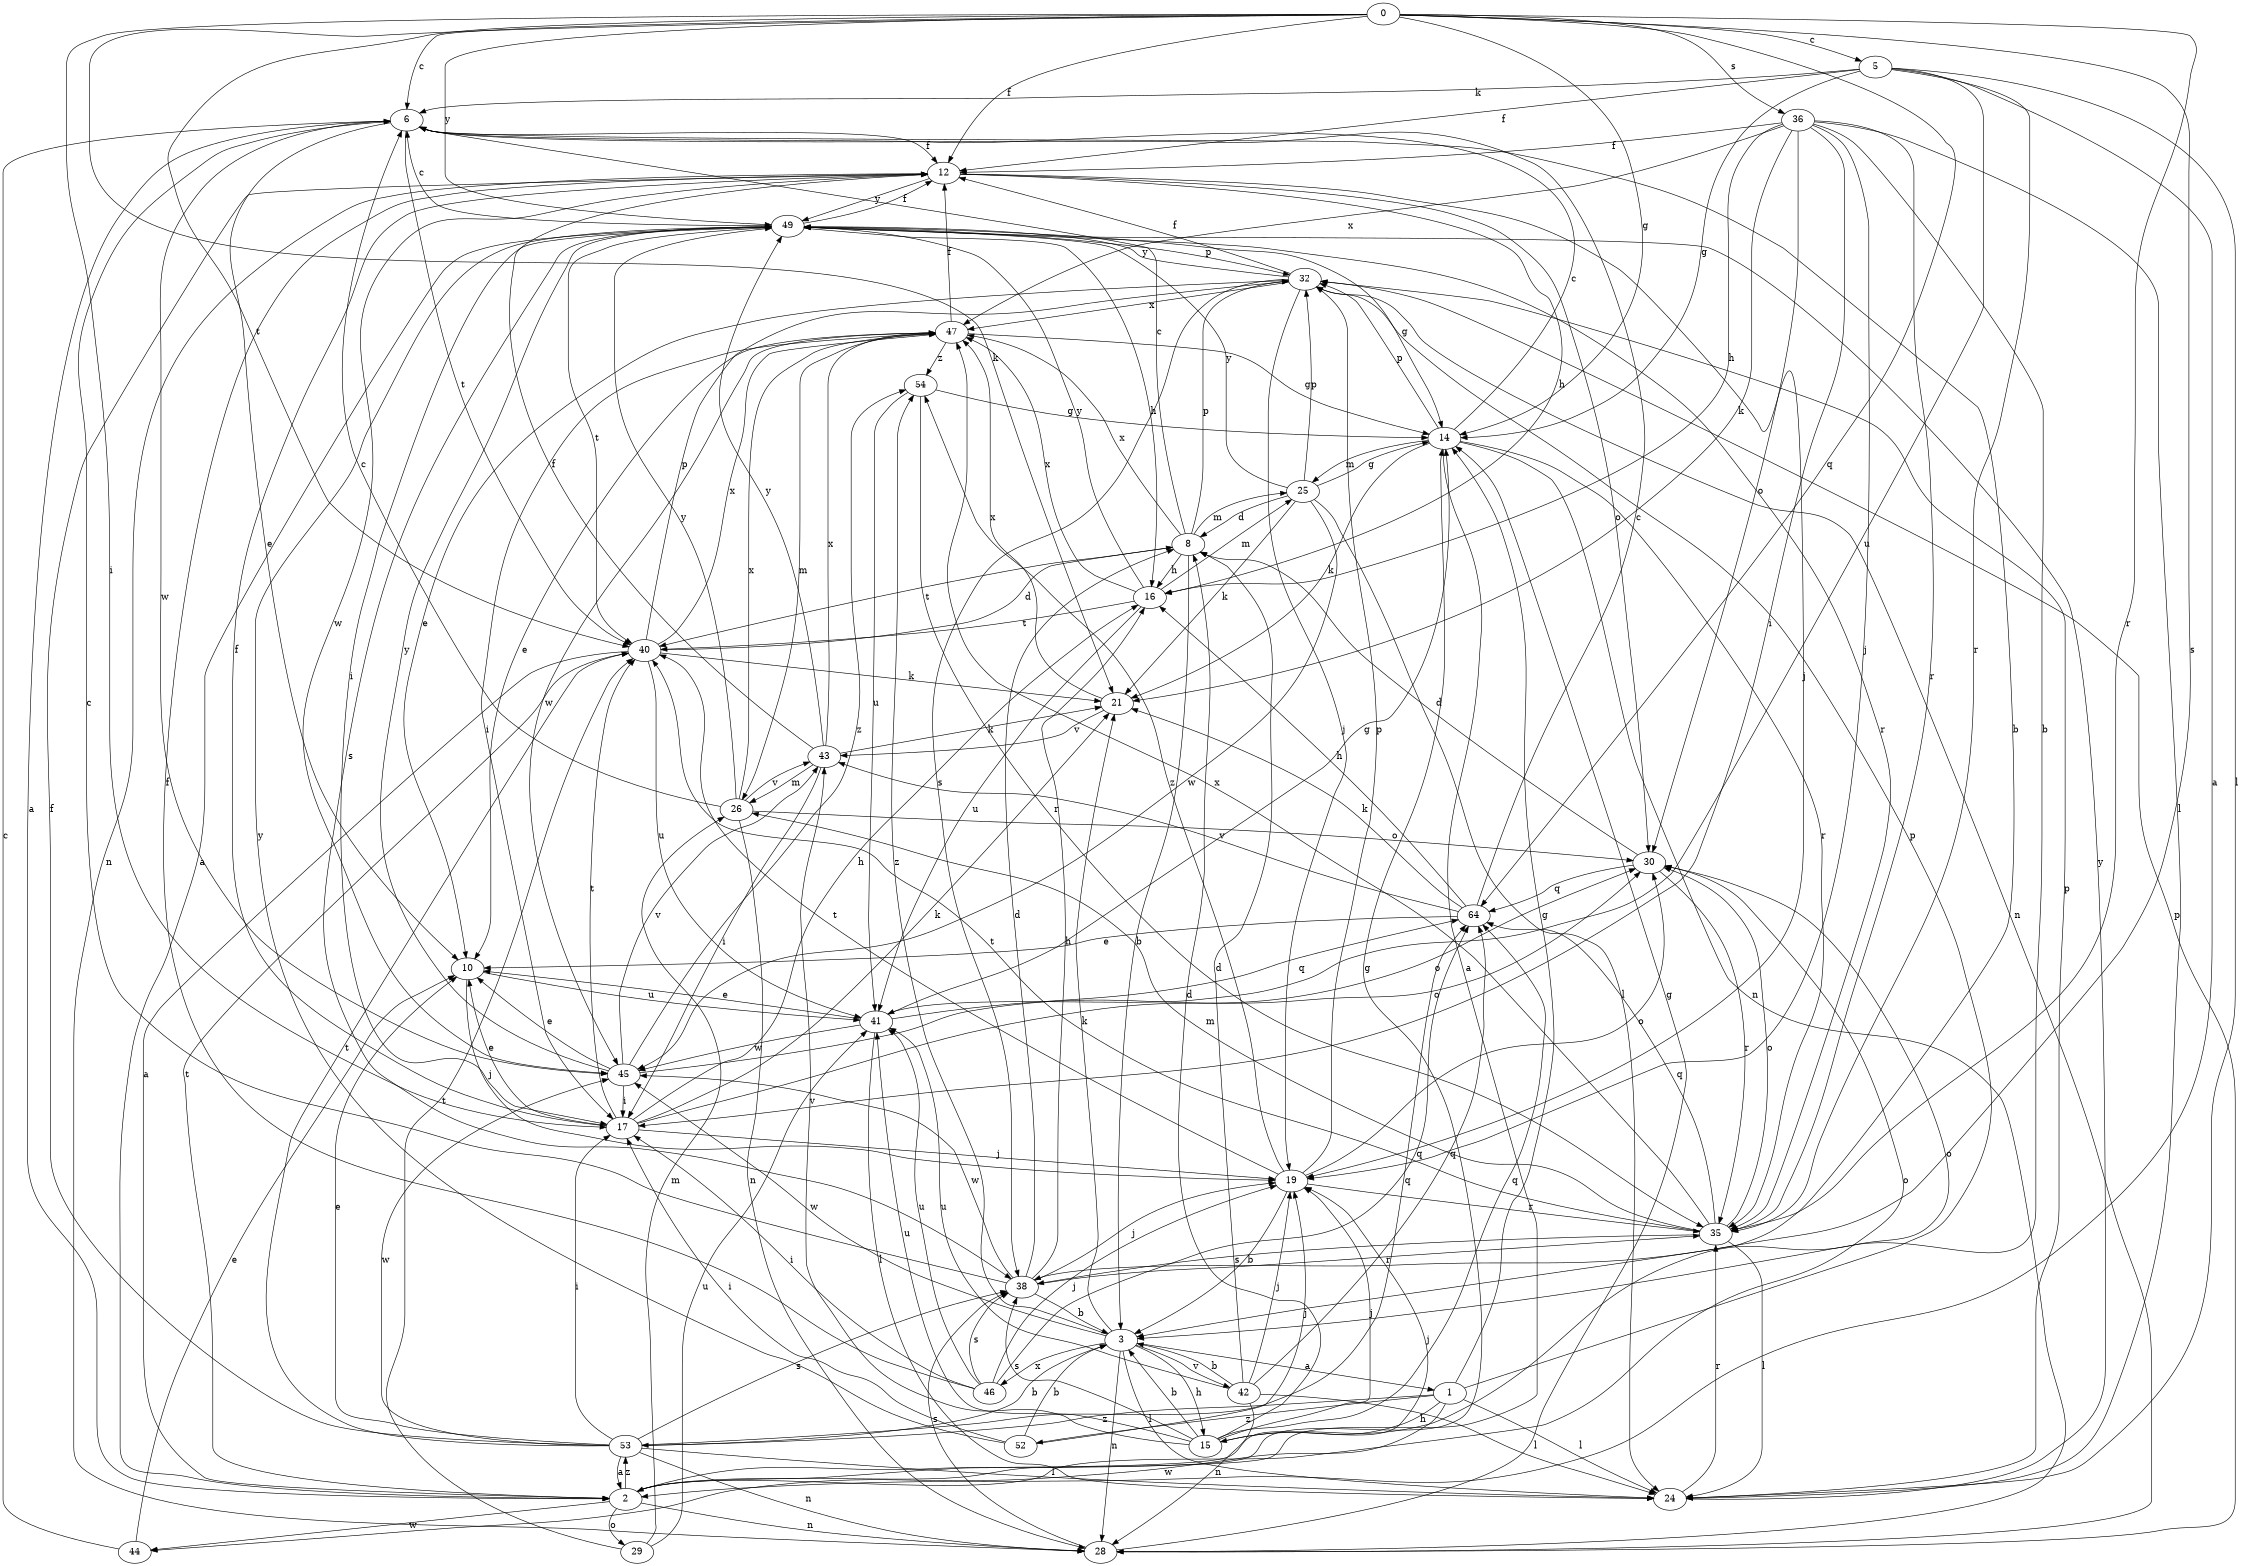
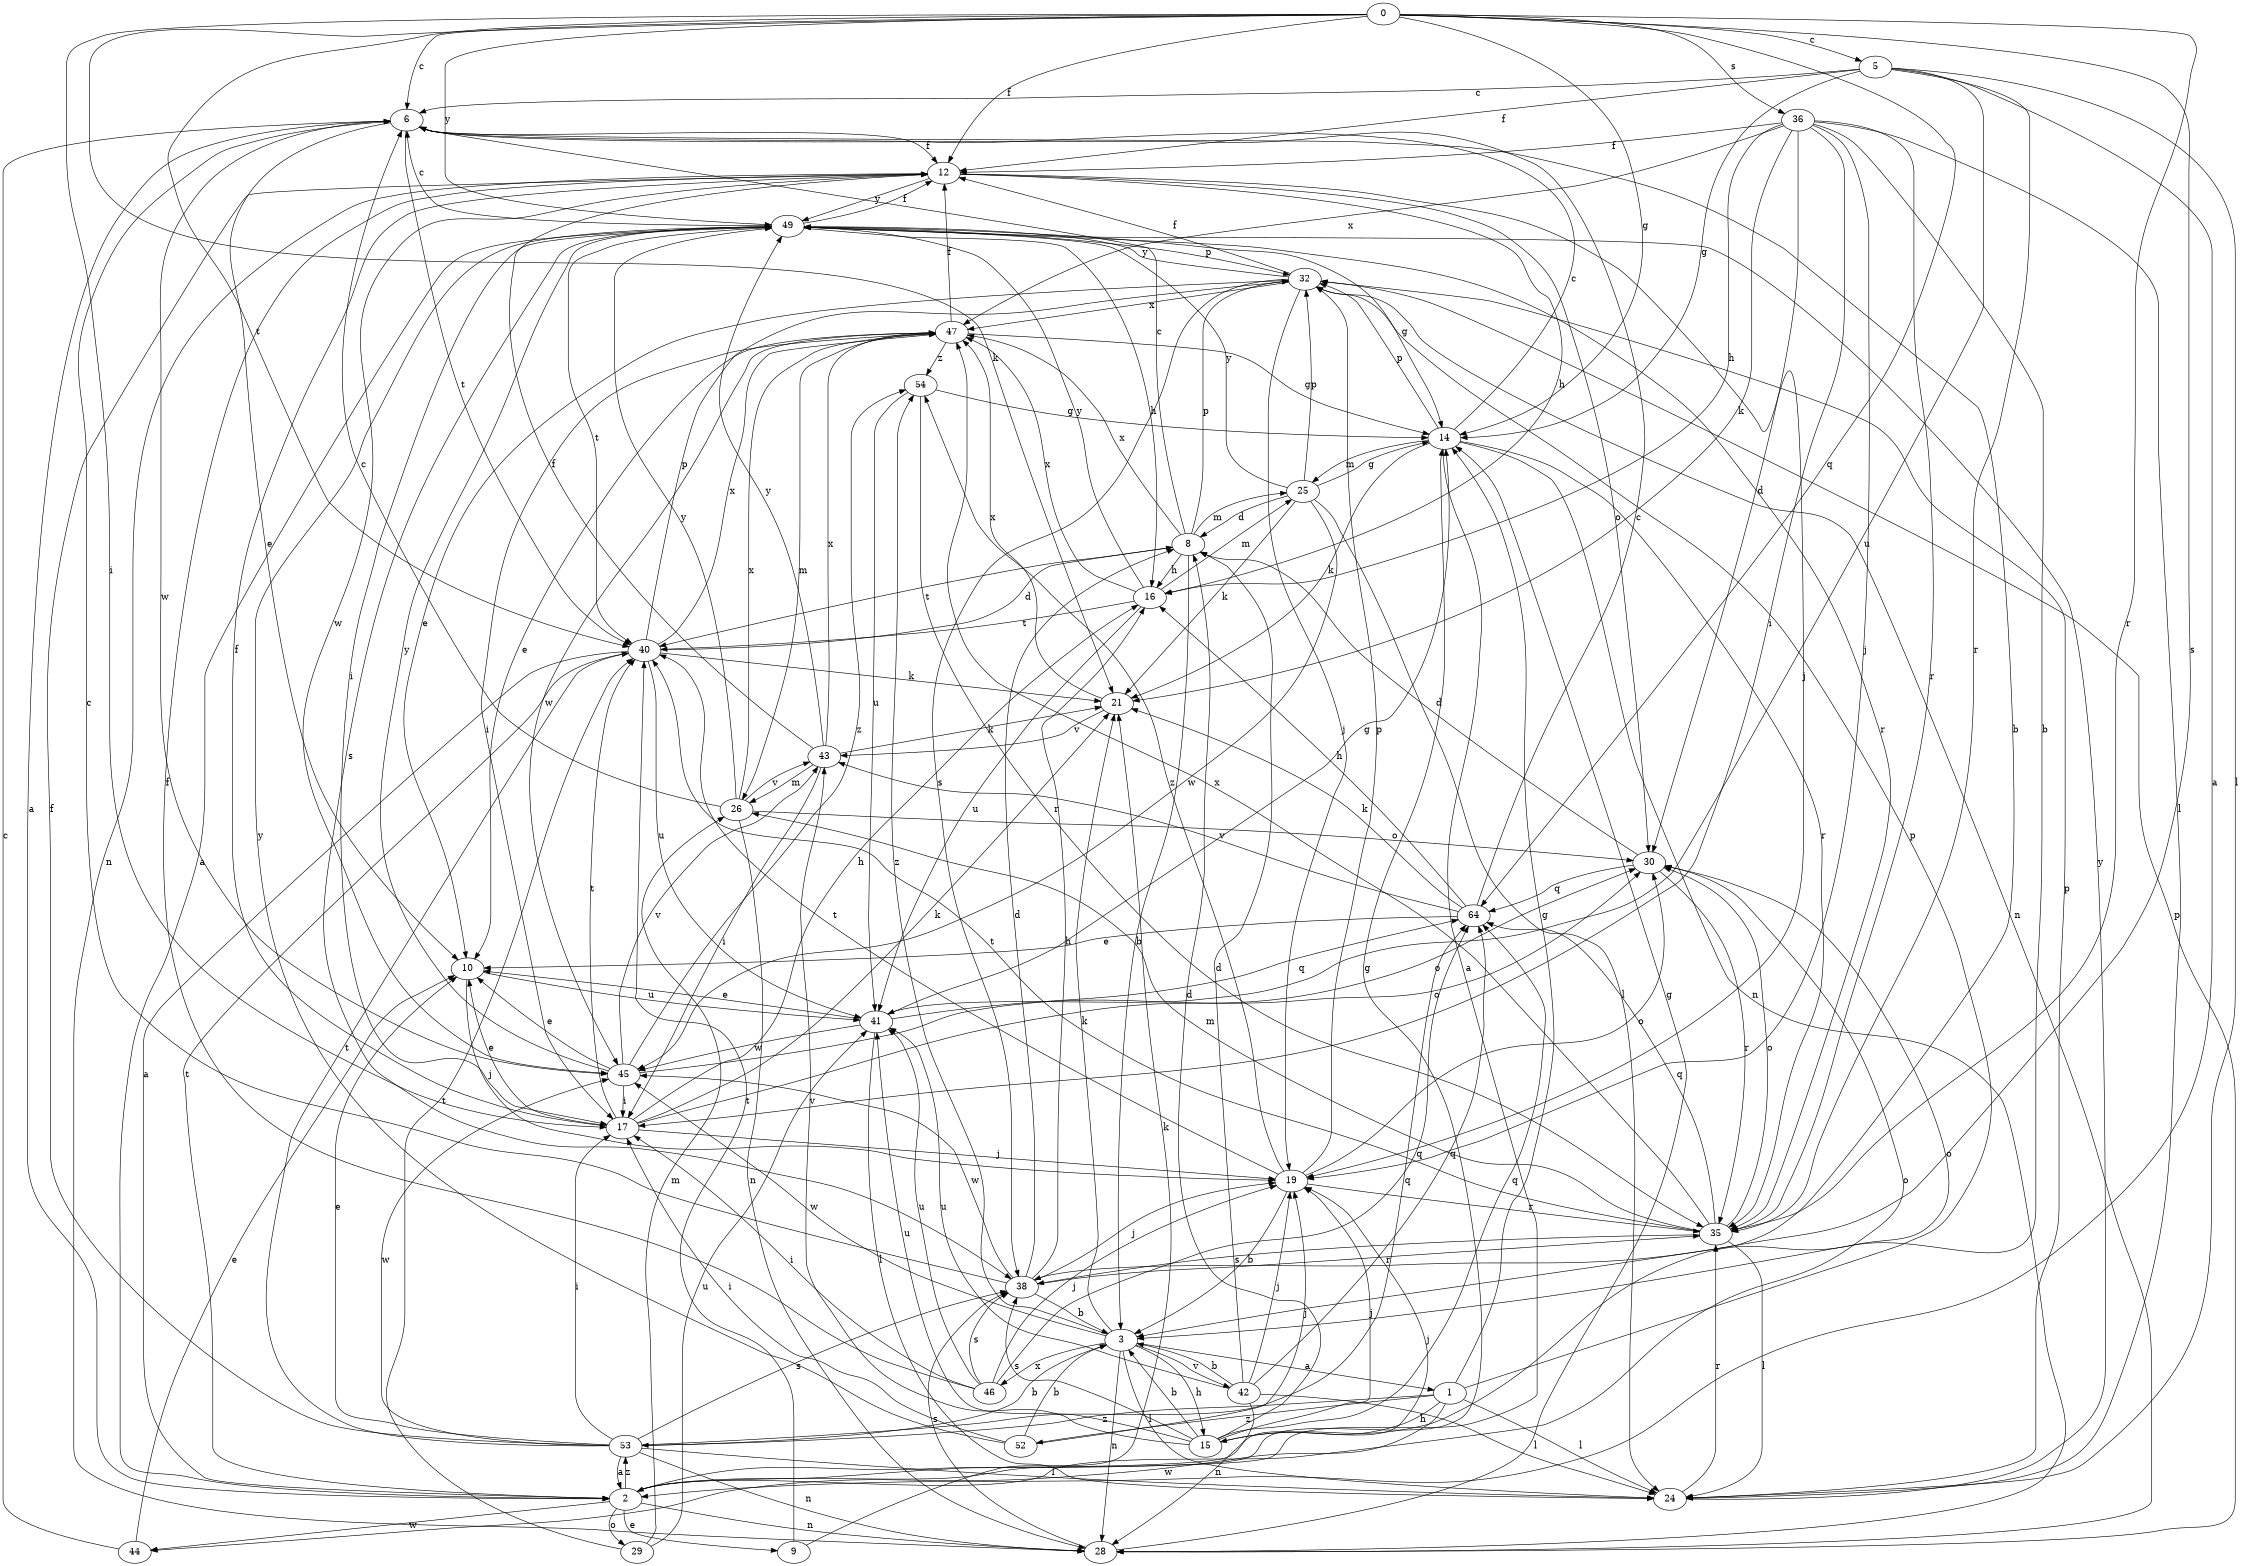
edge "5" -> "6": label "k" -> "c"
edge "36" -> "30": label "o" -> "d"
node "9": added
